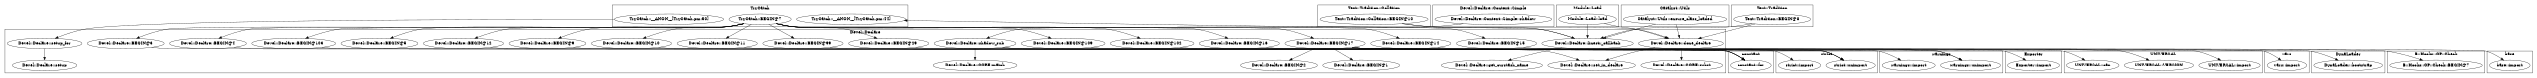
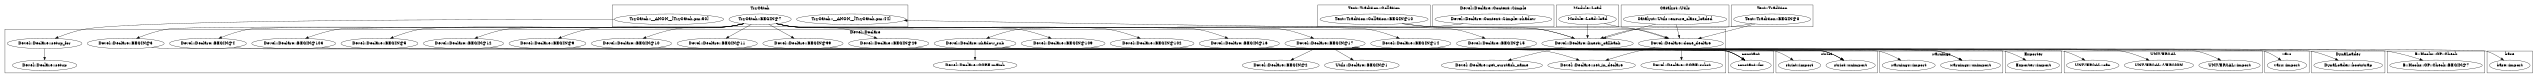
node "Devel::Declare::BEGIN@1": label "Devel::Declare::BEGIN@1" -> "Utils::Declare::BEGIN@1"
